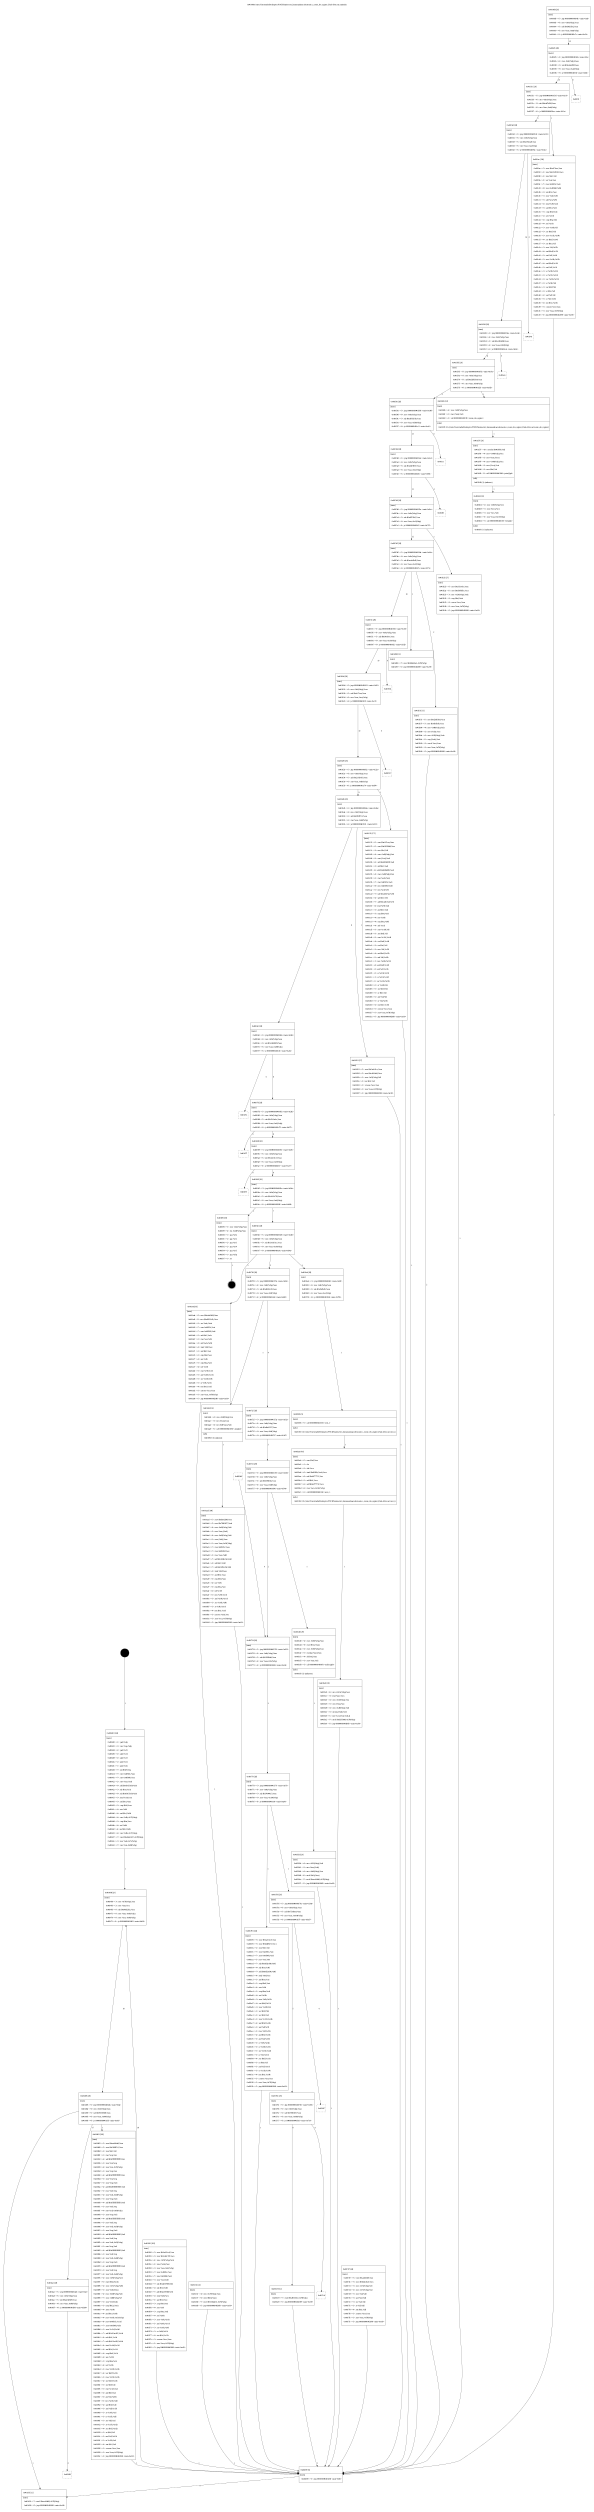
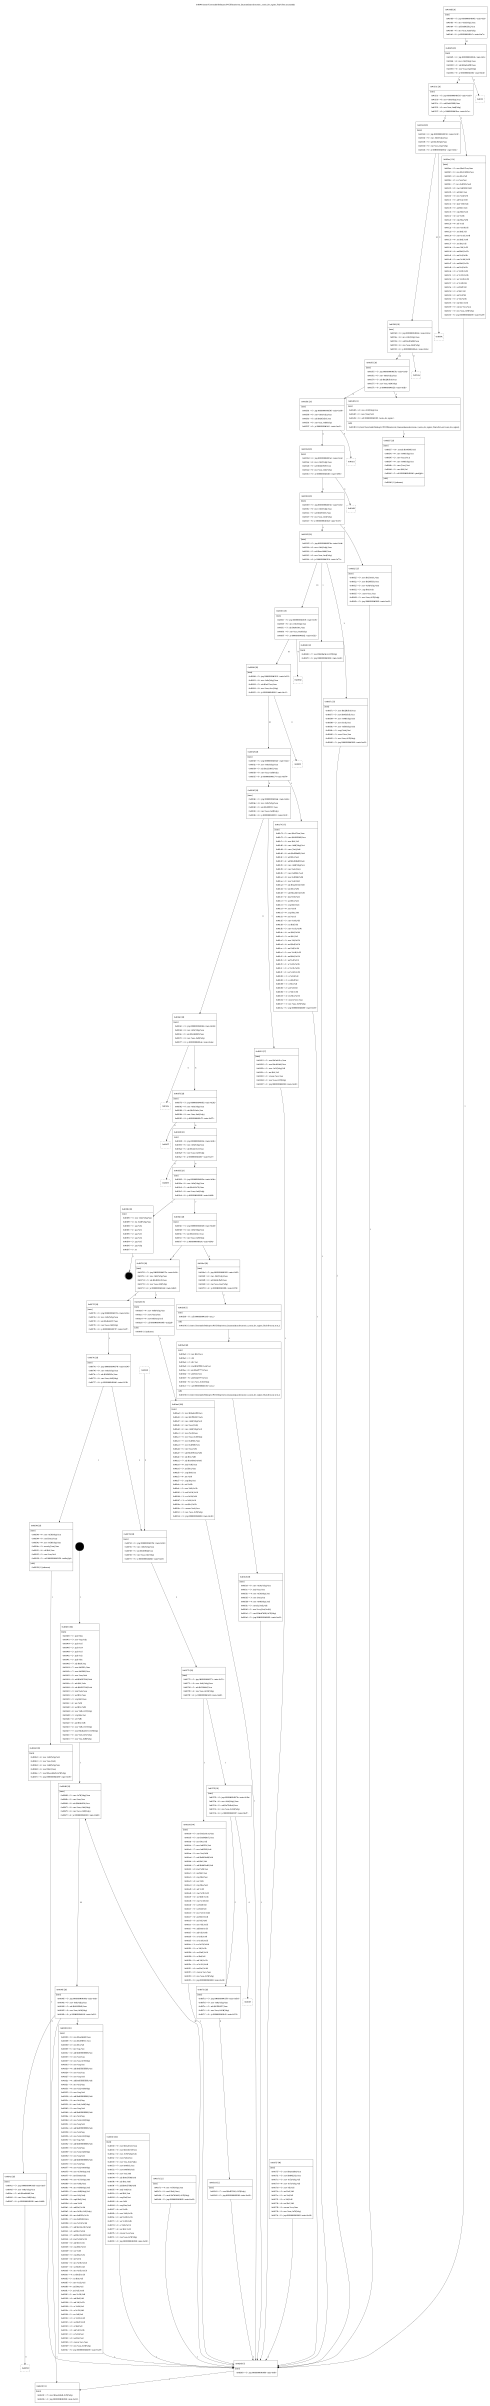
node "0x401d54 [21]": removed
node "0x401a4a [83]": removed
node "0x4017cd": removed
